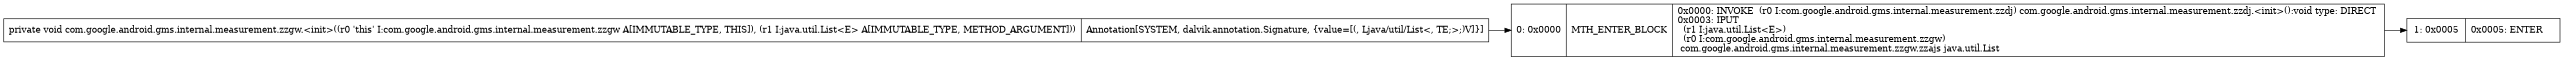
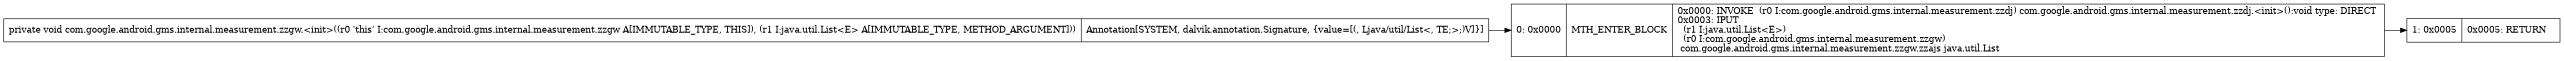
node "1: 0x0005": text "0x0005: ENTER" -> "0x0005: RETURN"
